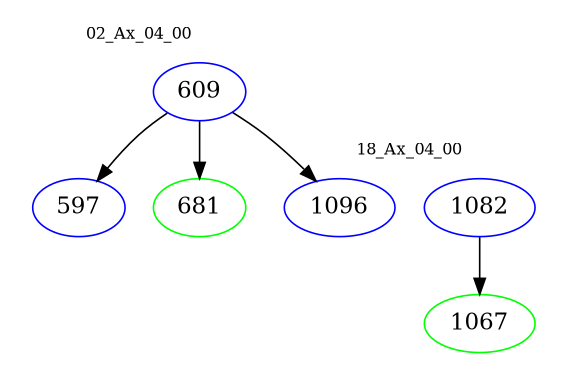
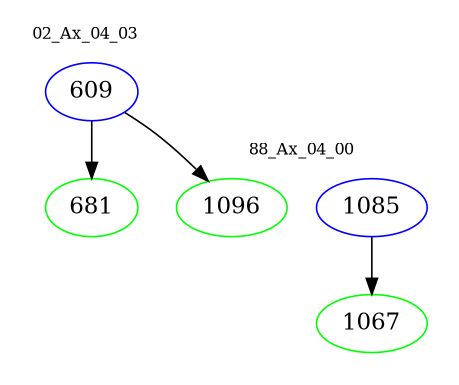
cluster "02_Ax_04_00": label "02_Ax_04_00" -> "02_Ax_04_03"
cluster "18_Ax_04_00": label "18_Ax_04_00" -> "88_Ax_04_00"
node "597": removed
node "1096": color blue -> green
node "1082": label "1082" -> "1085"
